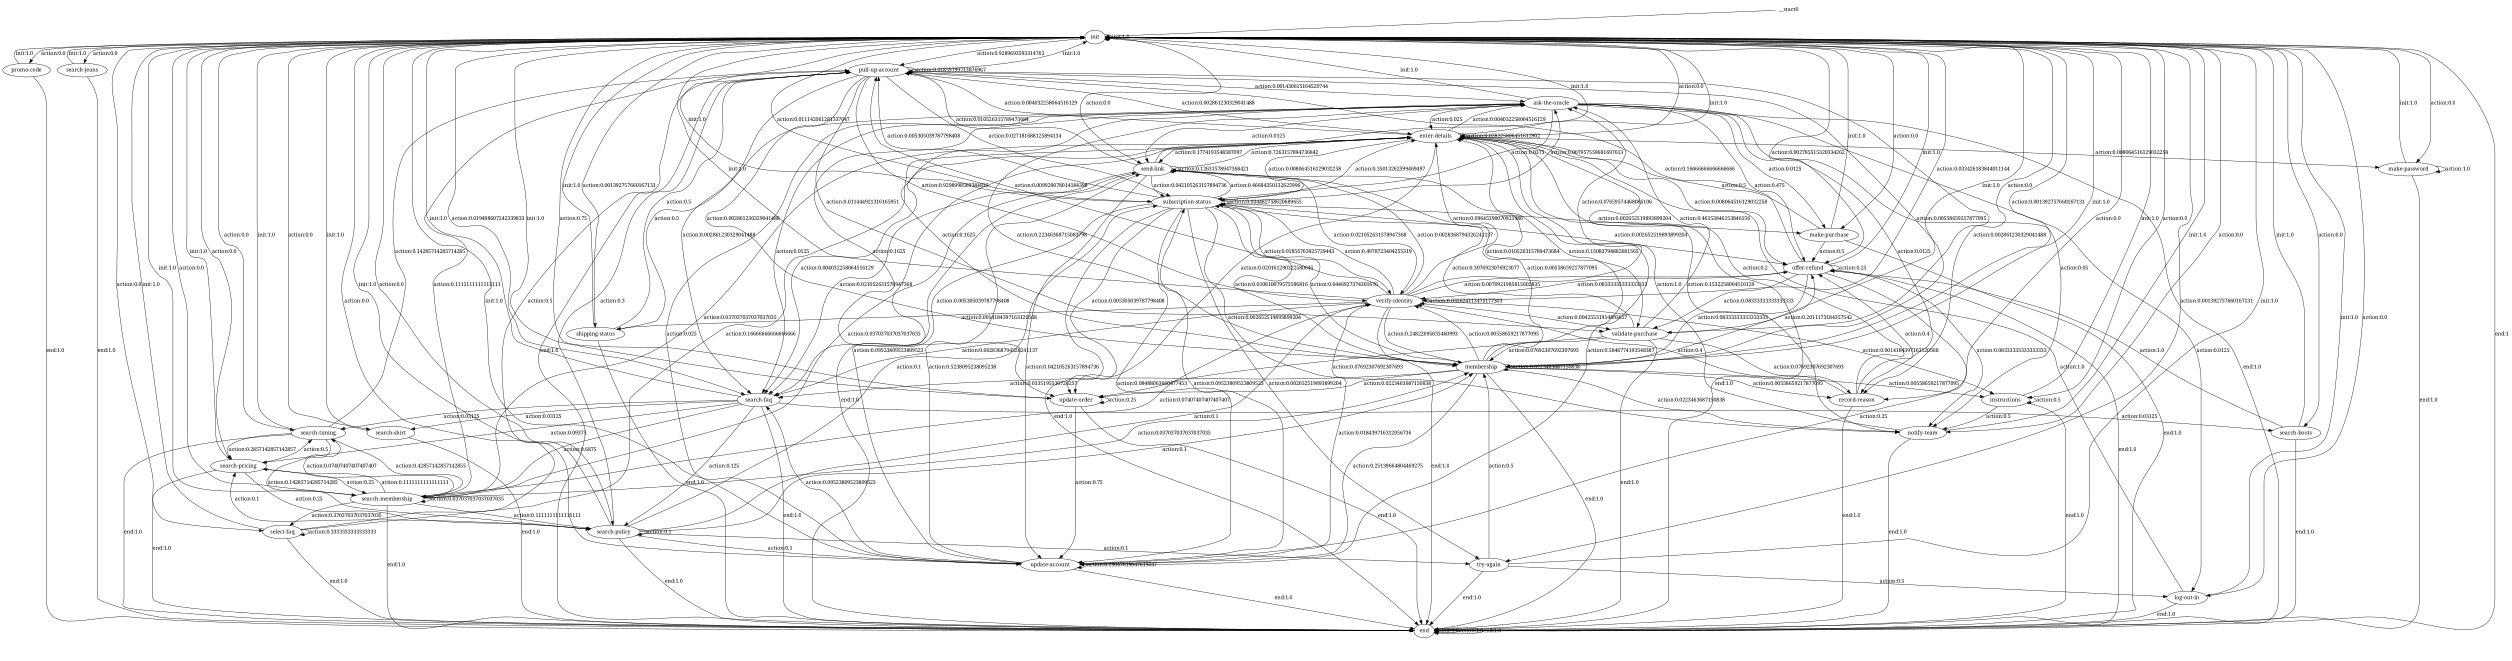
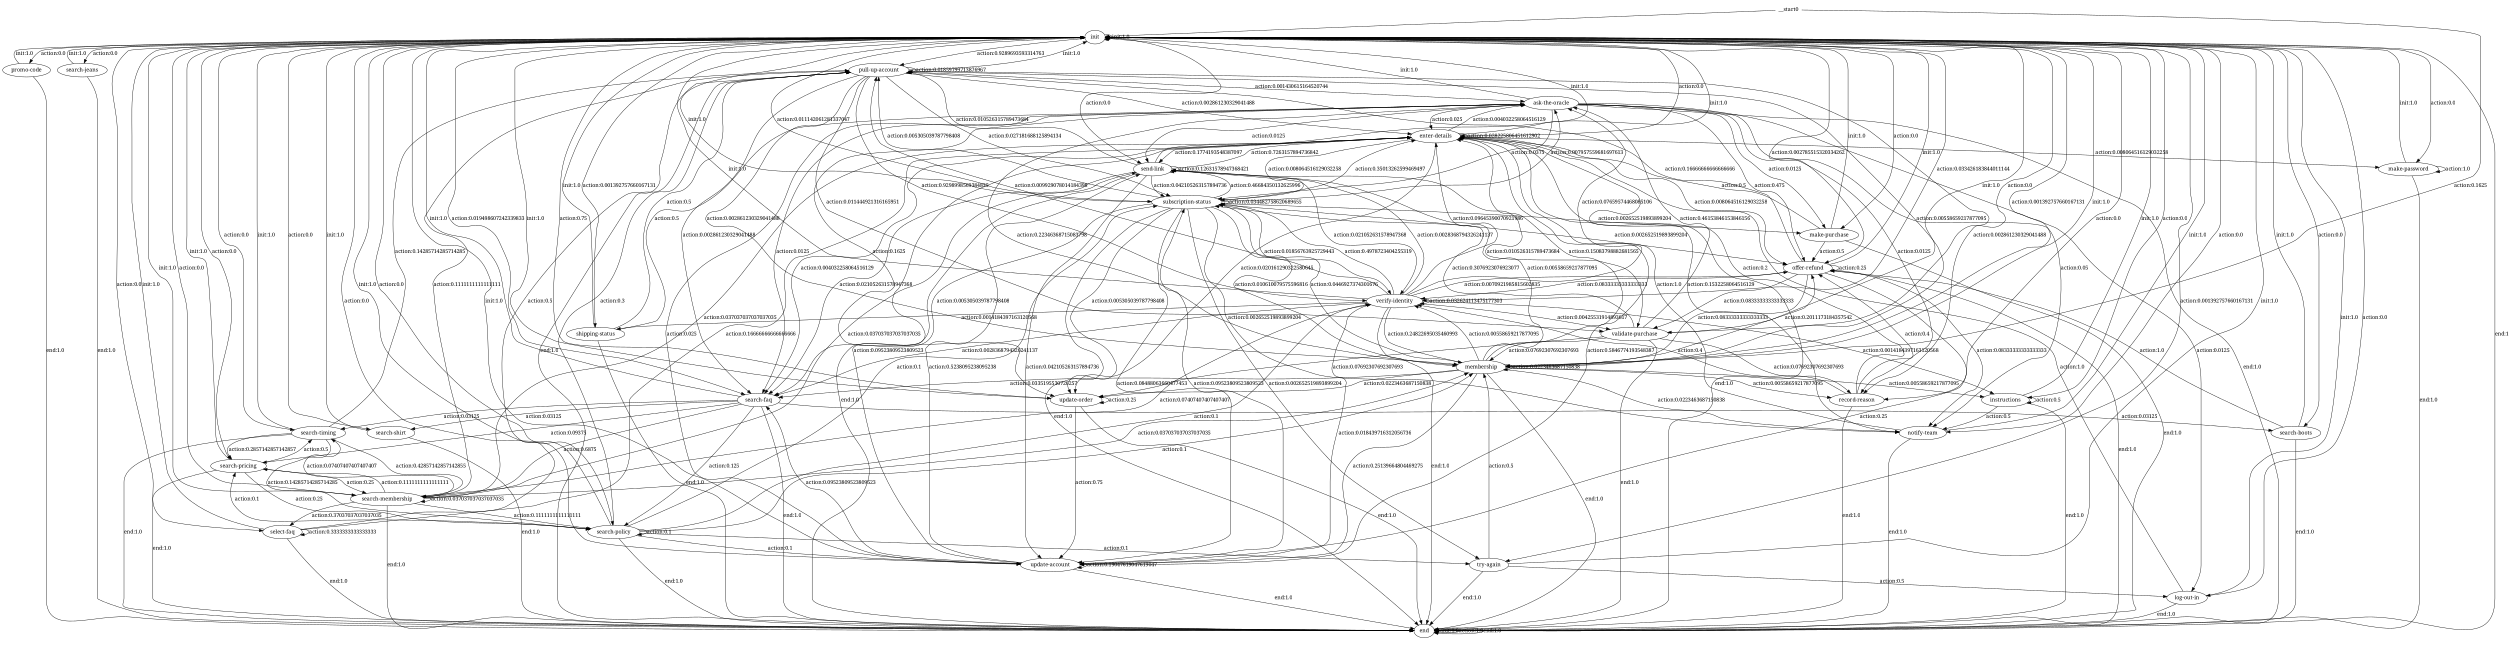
edge "enter-details" -> "pull-up-account": removed, label "action:0.004032258064516129"
edge "ask-the-oracle" -> "membership": now "__start0" -> "membership"
